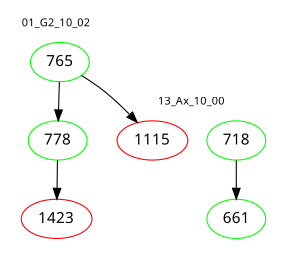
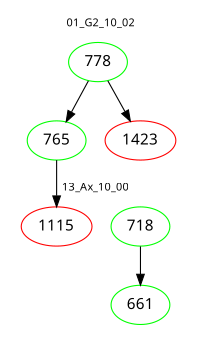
edge "765" -> "778": reversed
